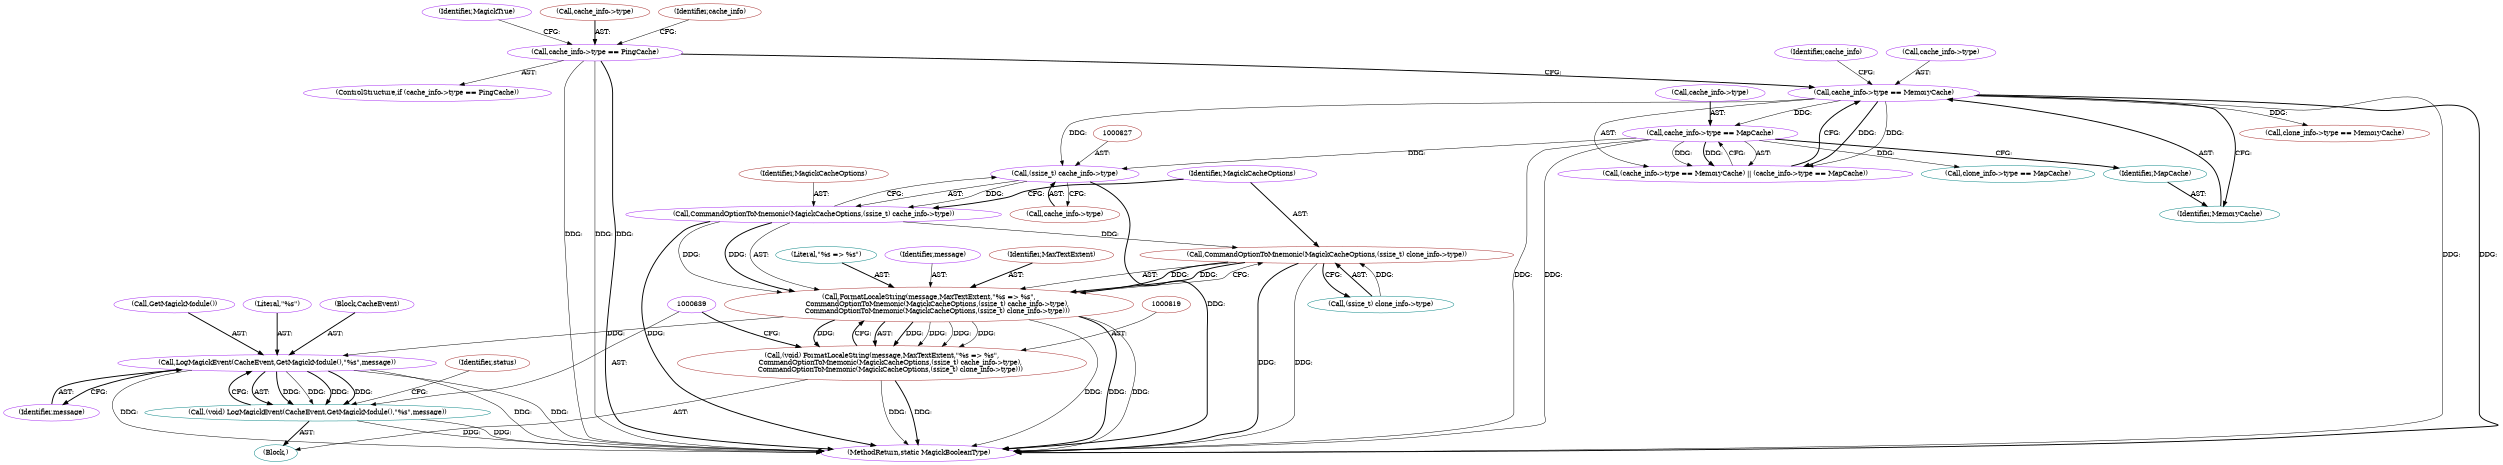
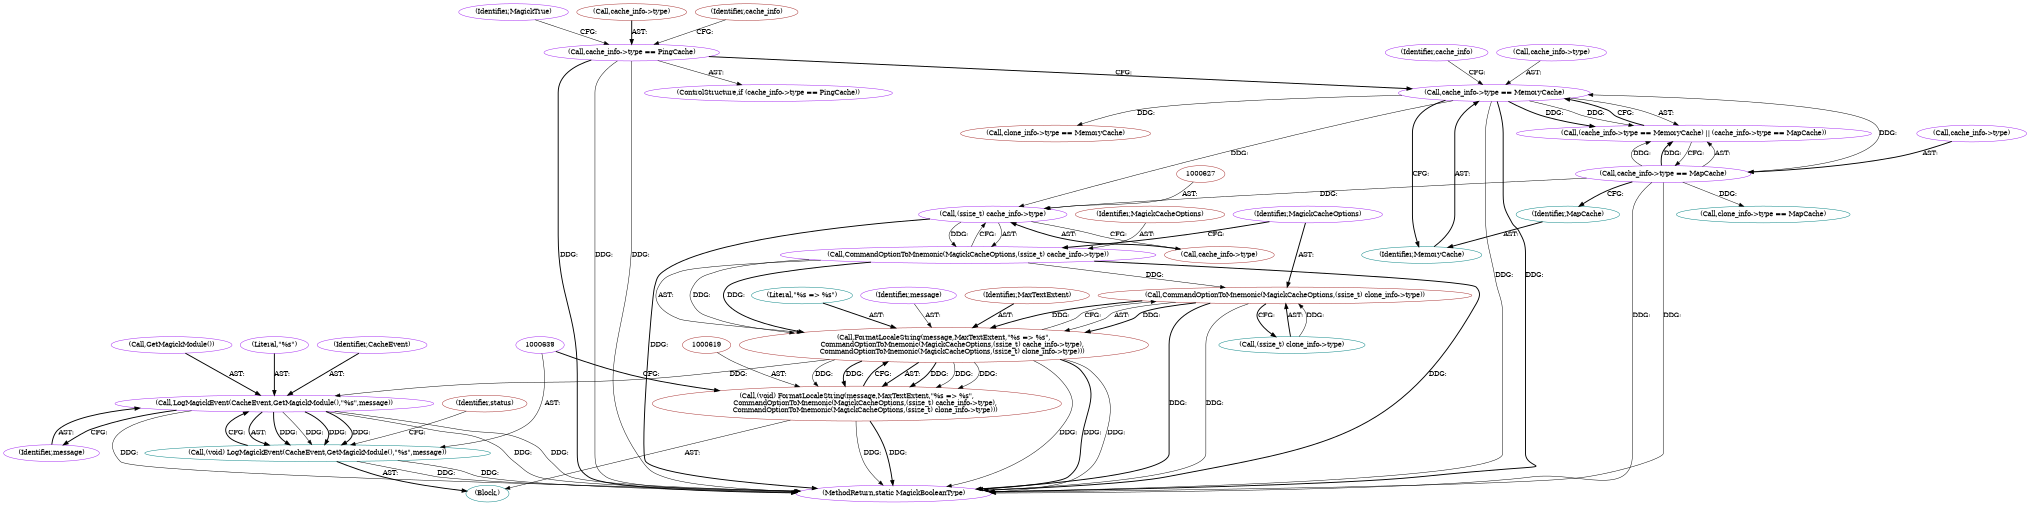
edge "(Call,cache_info->type == MemoryCache)" -> "(Call,cache_info->type == MapCache)": reversed
node "(Block,CacheEvent)": label "(Block,CacheEvent)" -> "(Identifier,CacheEvent)"
